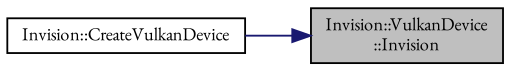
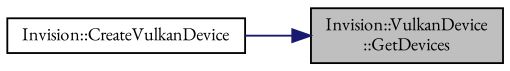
node "Invision::VulkanDevice ::Invision": label "Invision::VulkanDevice ::Invision" -> "Invision::VulkanDevice ::GetDevices"
